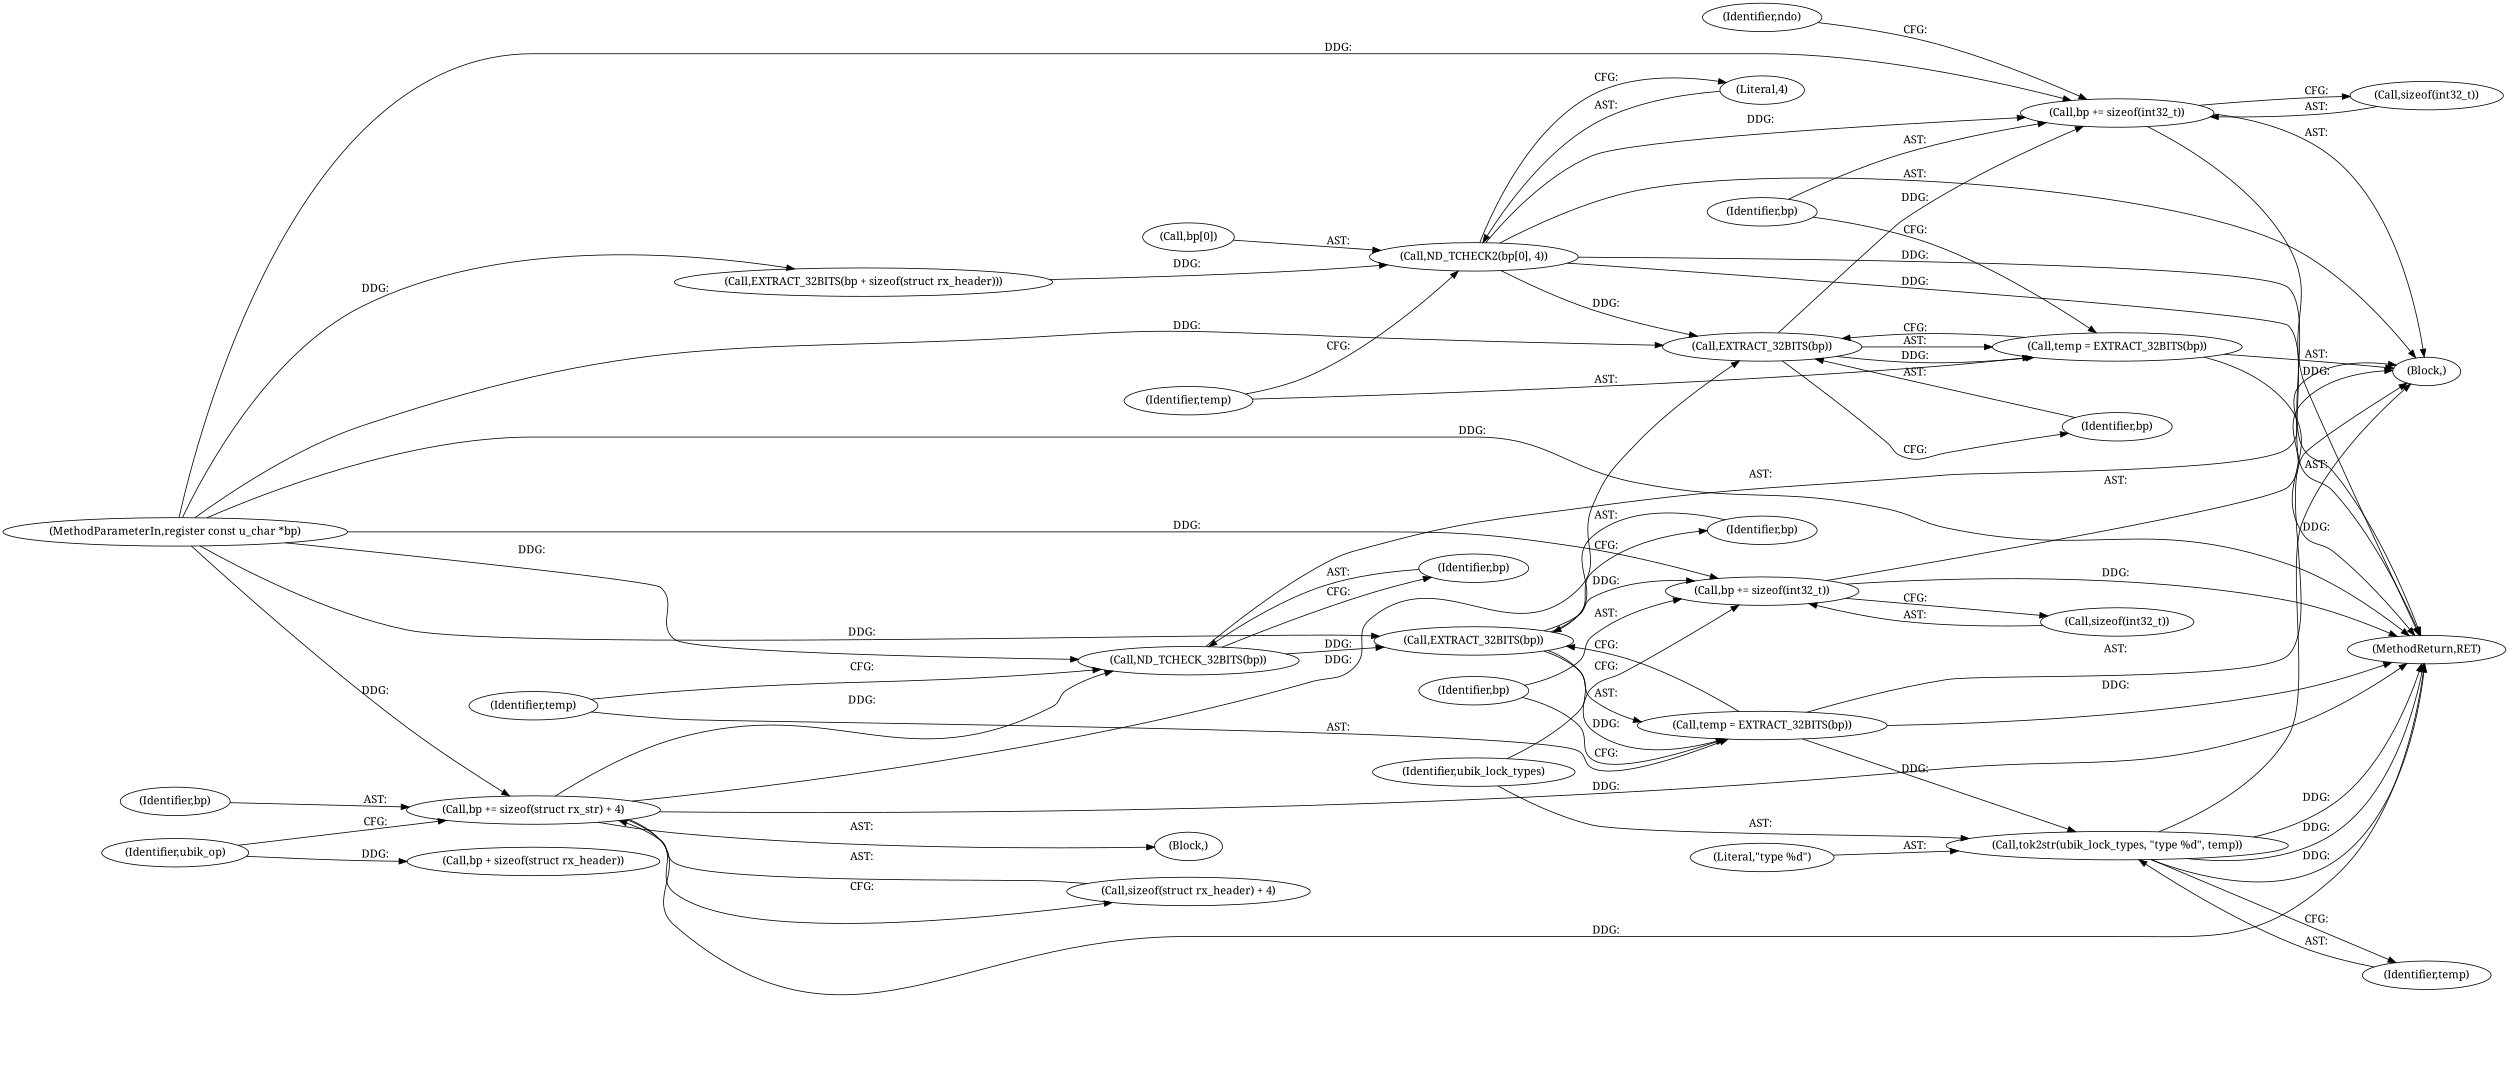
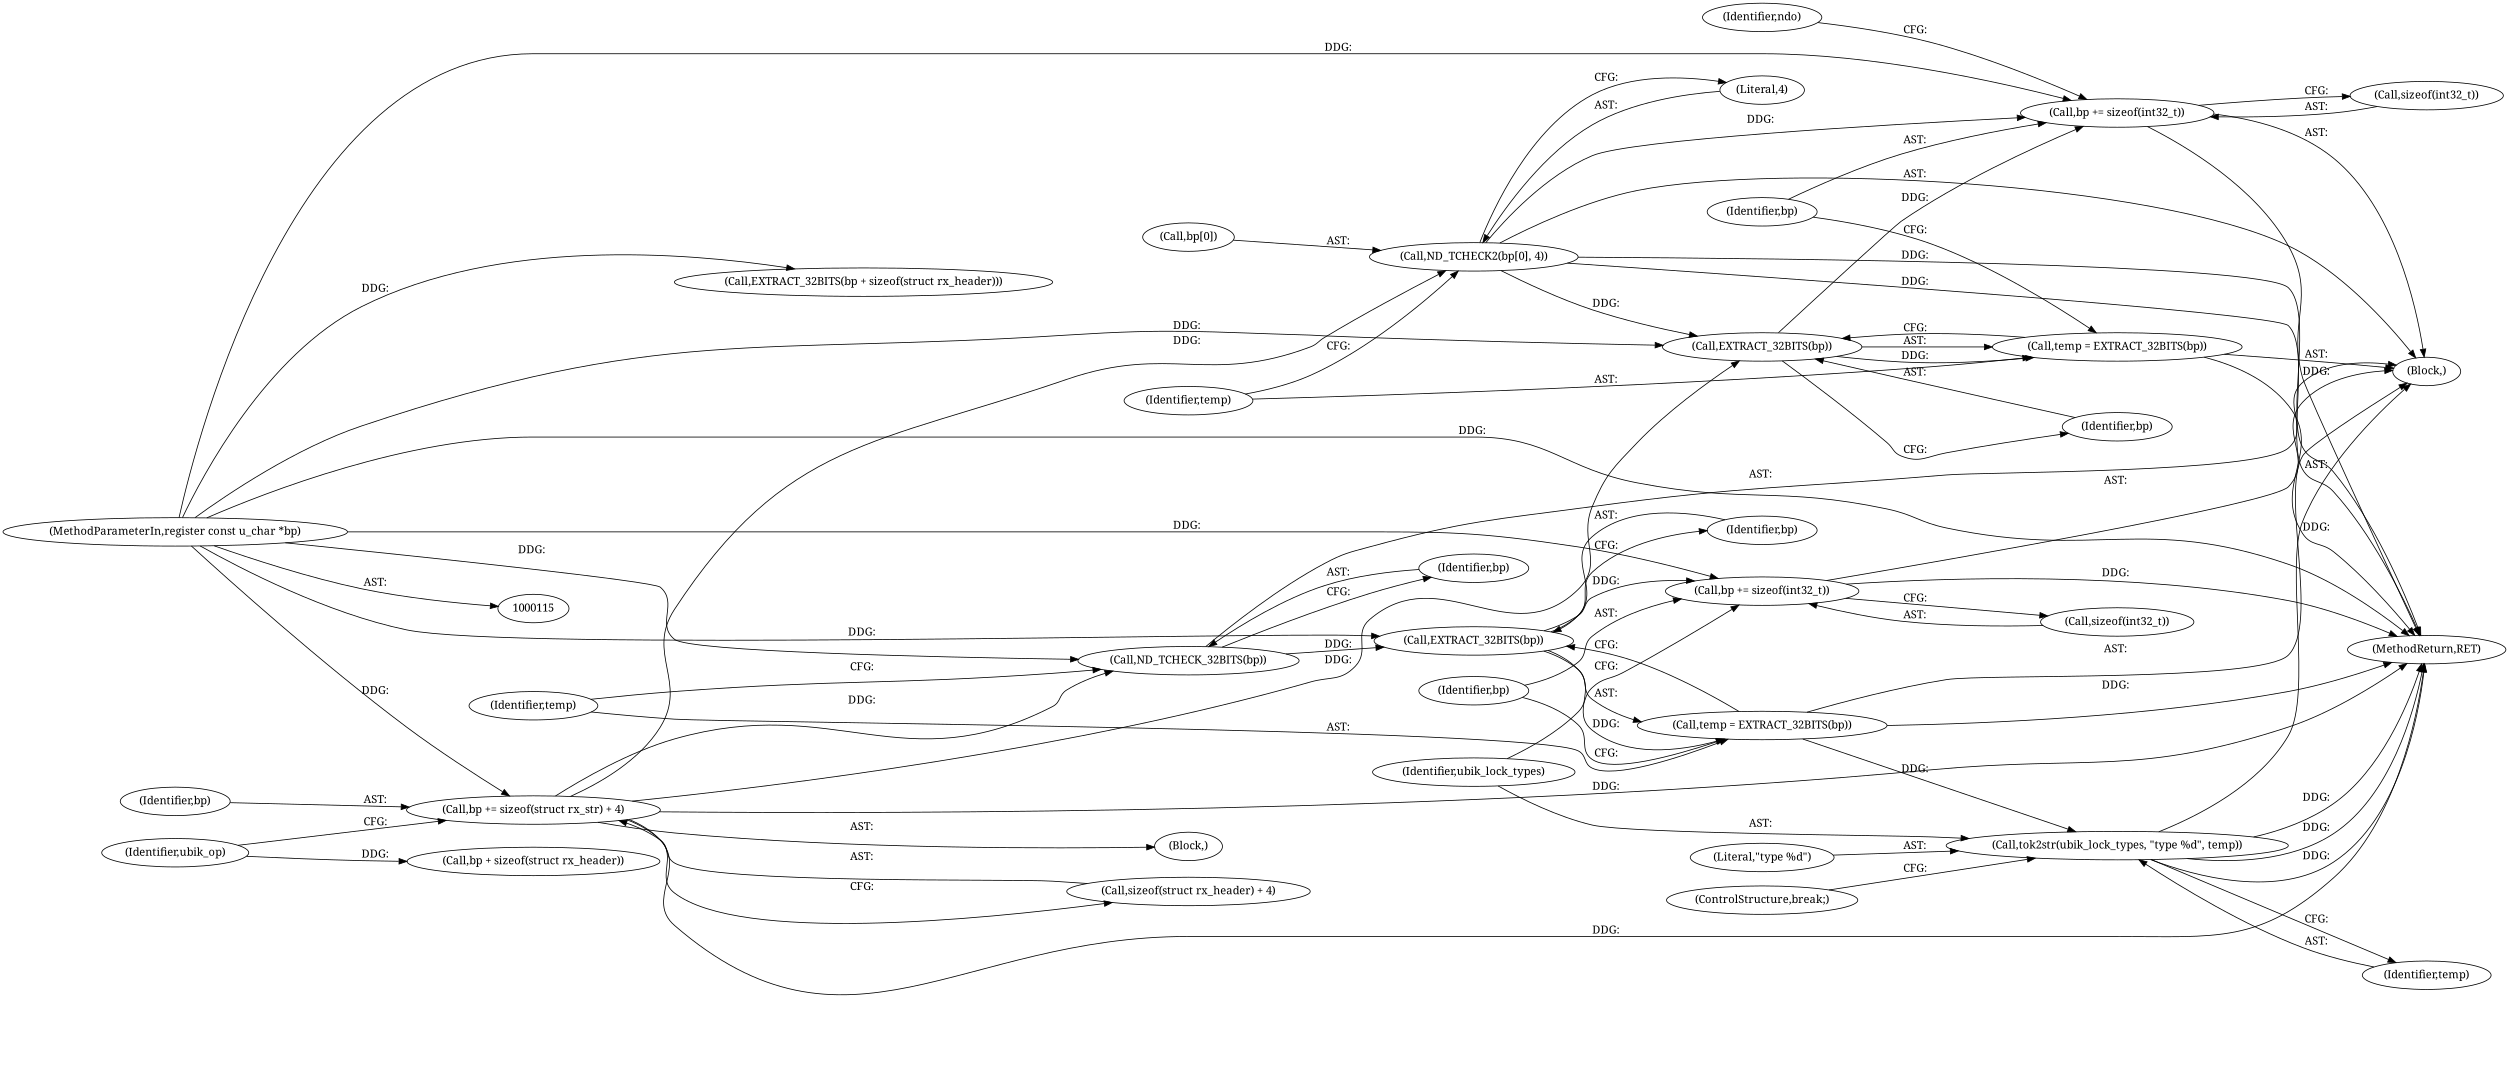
edge "(Call,EXTRACT_32BITS(bp + sizeof(struct rx_header)))" -> "(Call,ND_TCHECK2(bp[0], 4))": now "(Call,bp += sizeof(struct rx_str) + 4)" -> "(Call,ND_TCHECK2(bp[0], 4))"
node "1000115": added
node "(ControlStructure,break;)": added
